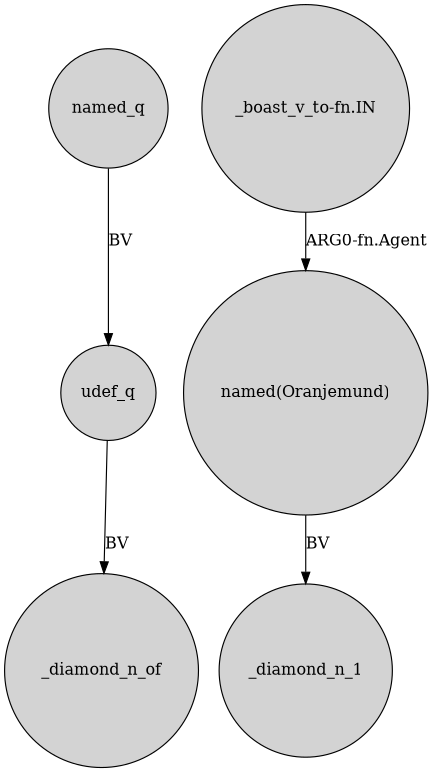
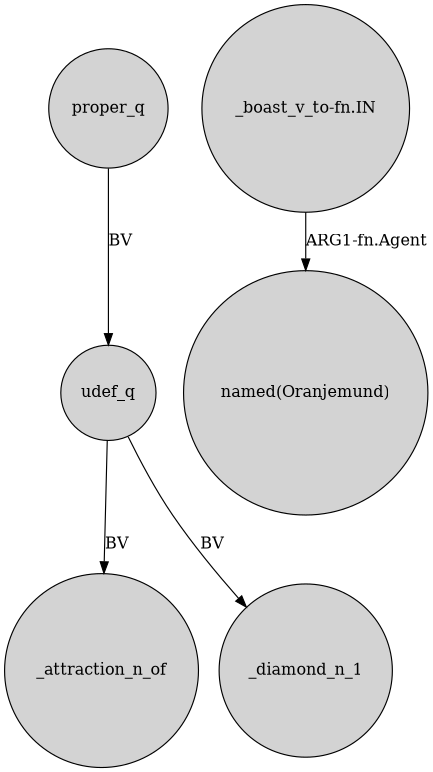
node "named_q": label "named_q" -> "proper_q"
edge "_boast_v_to-fn.IN" -> "named(Oranjemund)": label "ARG0-fn.Agent" -> "ARG1-fn.Agent"
edge "named(Oranjemund)" -> "_diamond_n_1": now "udef_q" -> "_diamond_n_1"
node "_diamond_n_of": label "_diamond_n_of" -> "_attraction_n_of"
